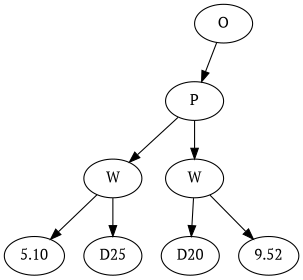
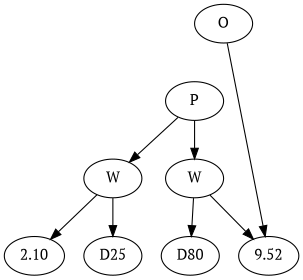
edge "O" -> "P": now "O" -> "9.52"
node "5.10": label "5.10" -> "2.10"
node "D20": label "D20" -> "D80"
